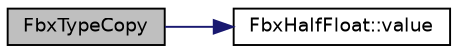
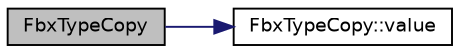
node "FbxHalfFloat::value": label "FbxHalfFloat::value" -> "FbxTypeCopy::value"
